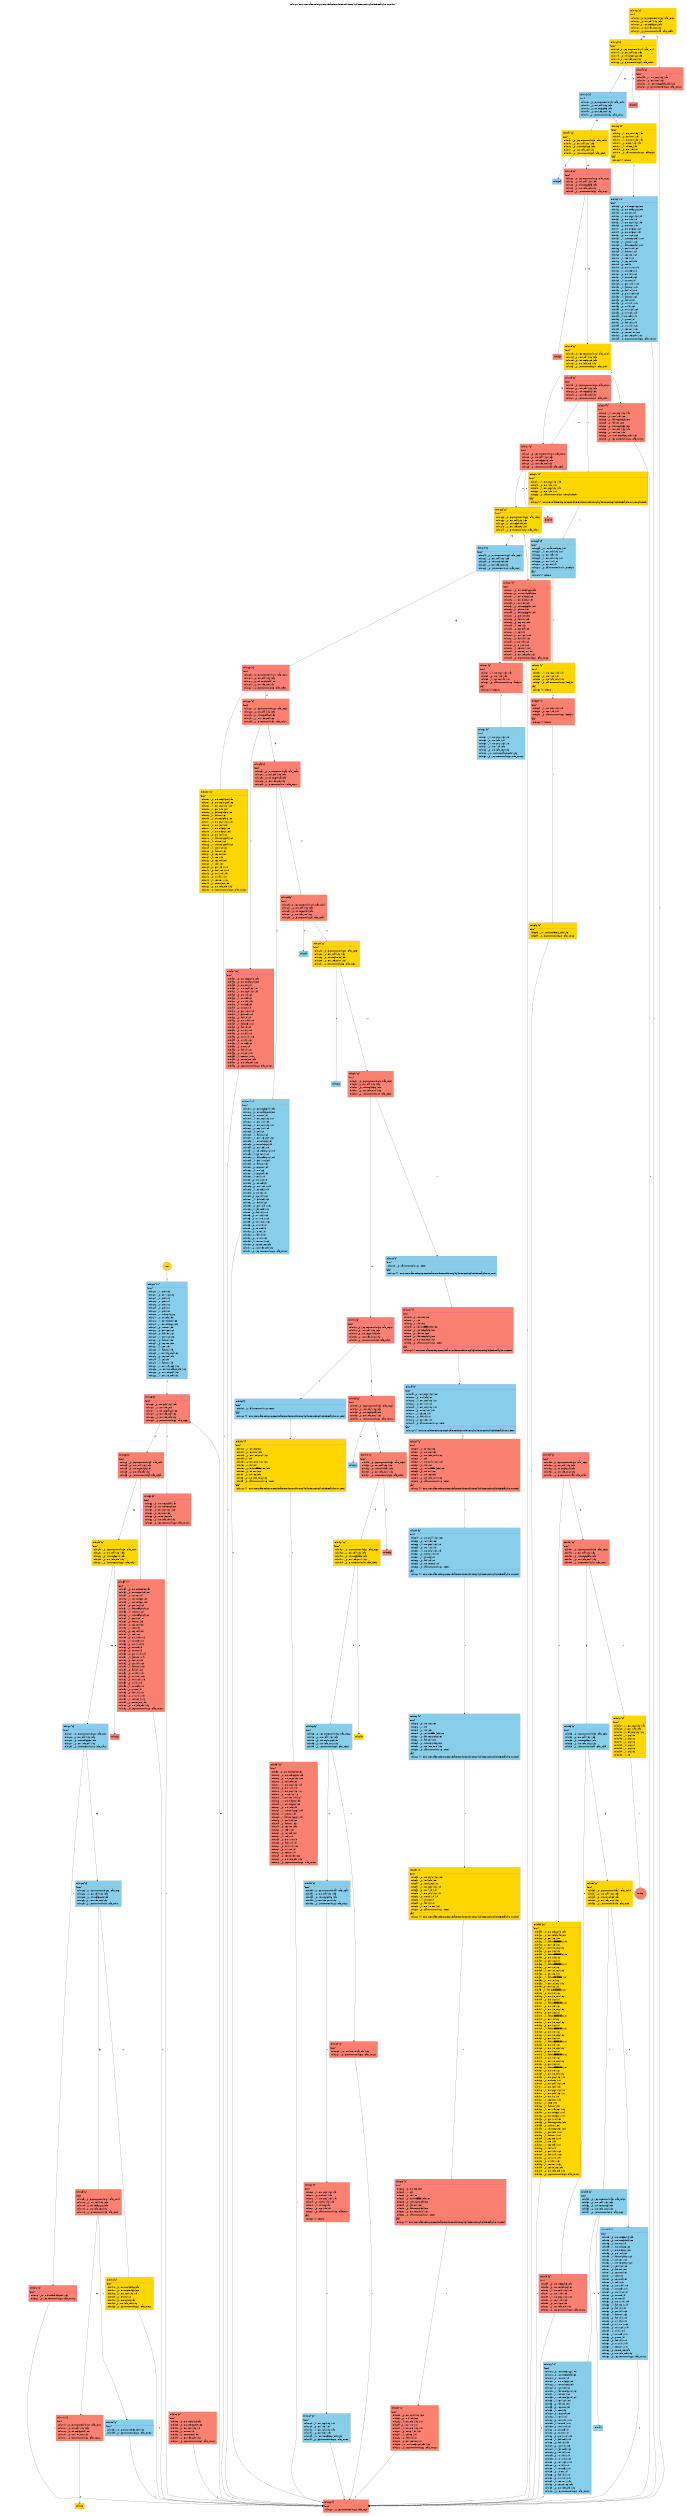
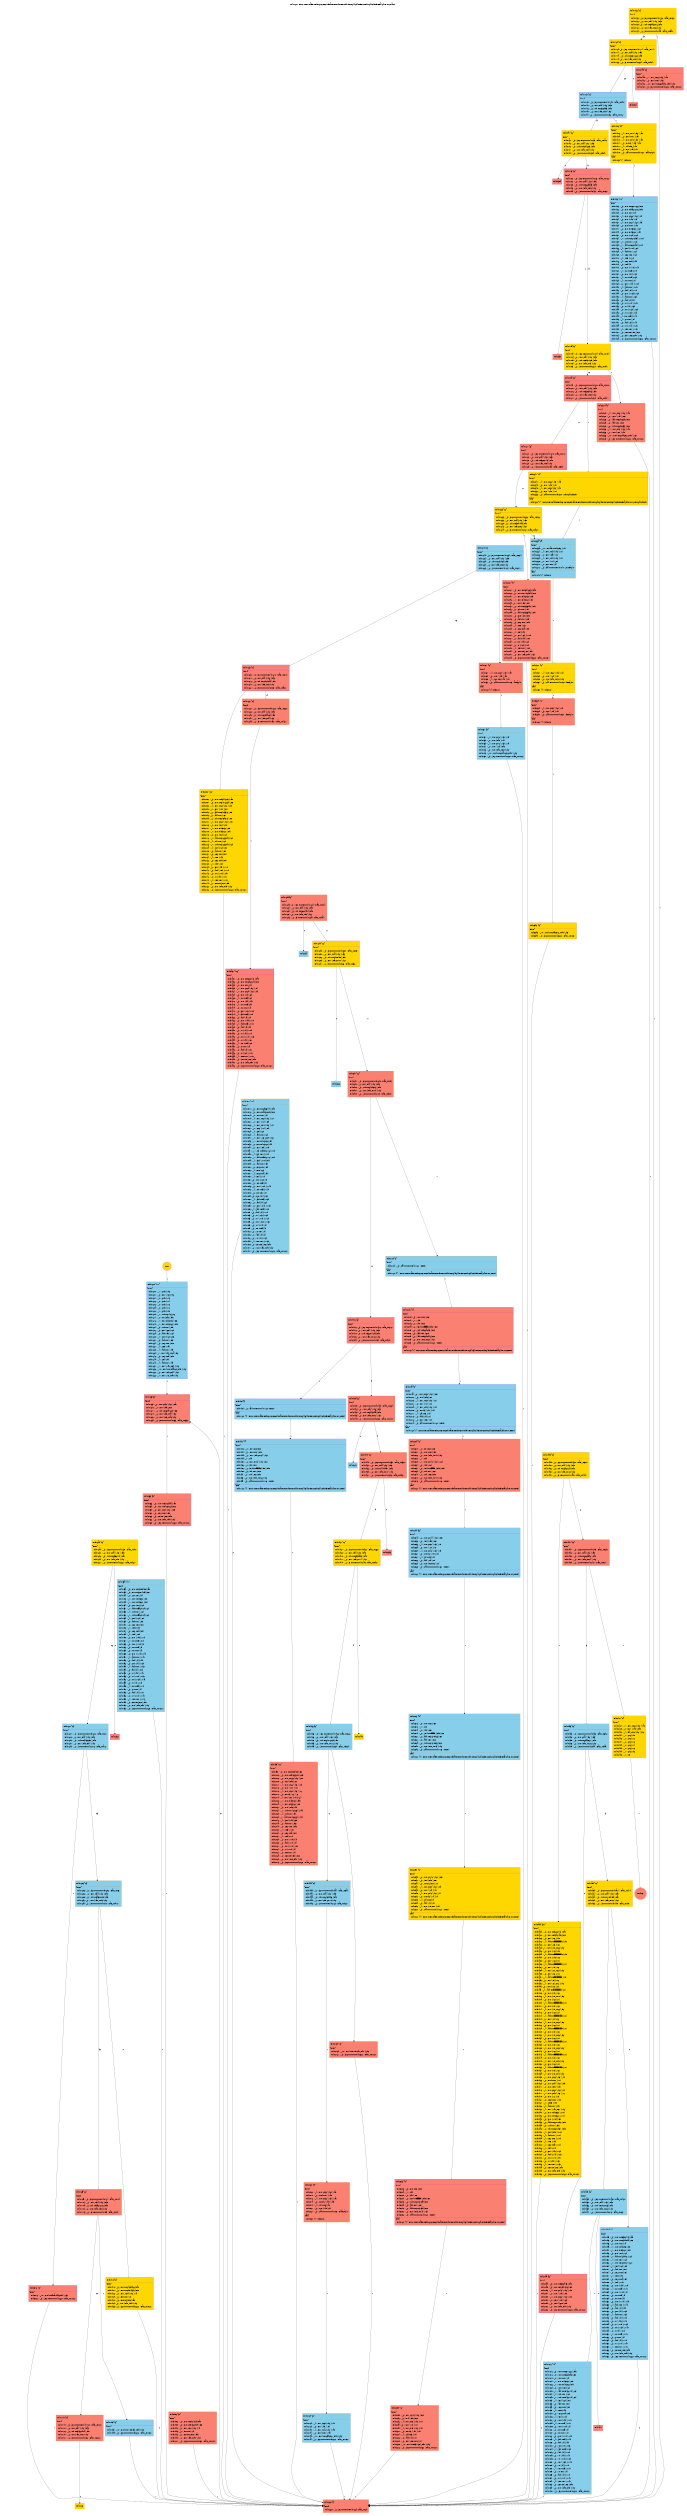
node "0x4025e9": fillcolor skyblue -> salmon
edge "0x4017df [28]" -> "0x401817 [28]": now "0x4017df [28]" -> "0x4017fb [28]"
node "0x4024df": removed
edge "0x401833 [28]" -> "0x40184f [28]": now "0x401833 [28]" -> "0x40235a [29]"
node "0x4018a3 [28]": removed
node "0x40168f [28]": removed
node "0x401fd2 [44]": fillcolor gold -> skyblue
node "0x4019bb [28]": fillcolor salmon -> gold
node "0x401f3a [147]": fillcolor salmon -> skyblue
edge "0x401c37 [30]" -> "0x402622 [5]": added, label "1"
node "0x401a47": fillcolor skyblue -> salmon
